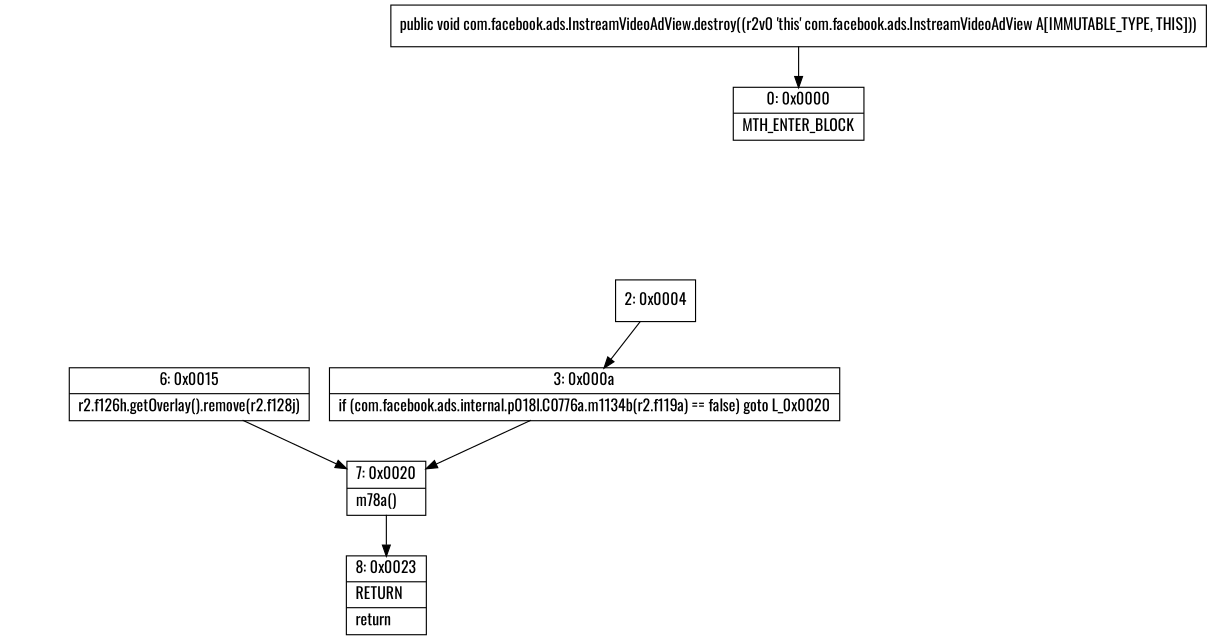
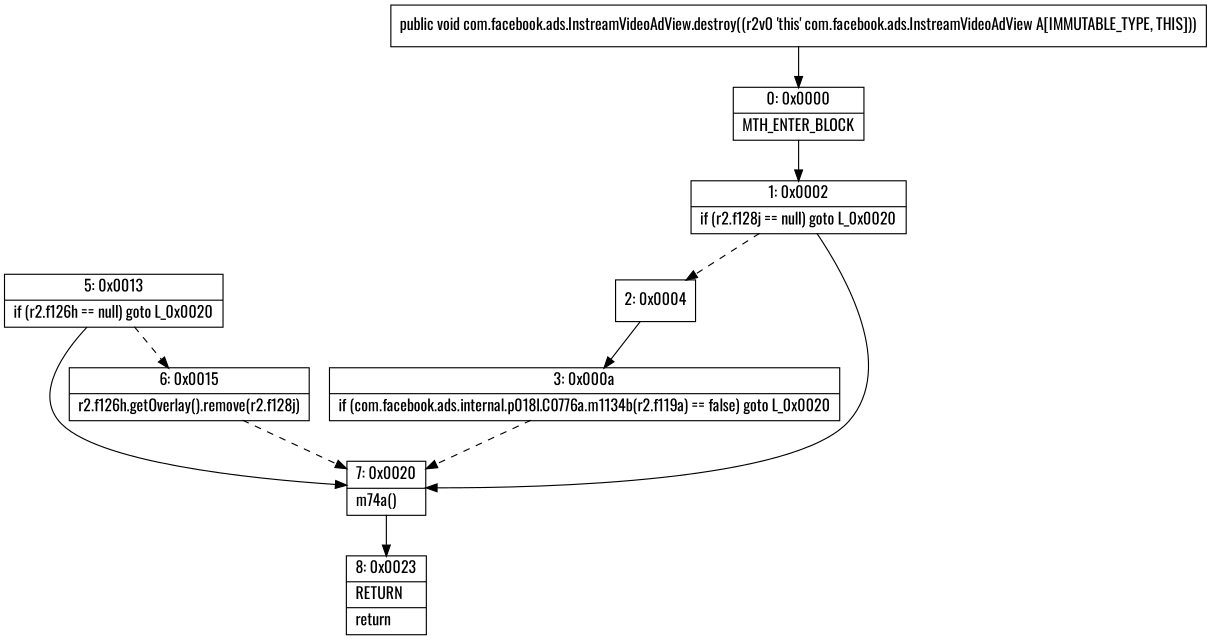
node "1: 0x0002": added
node "5: 0x0013": added
edge "6: 0x0015" -> "7: 0x0020": style solid -> dashed
edge "3: 0x000a" -> "7: 0x0020": style solid -> dashed
node "7: 0x0020": text "m78a()" -> "m74a()"
